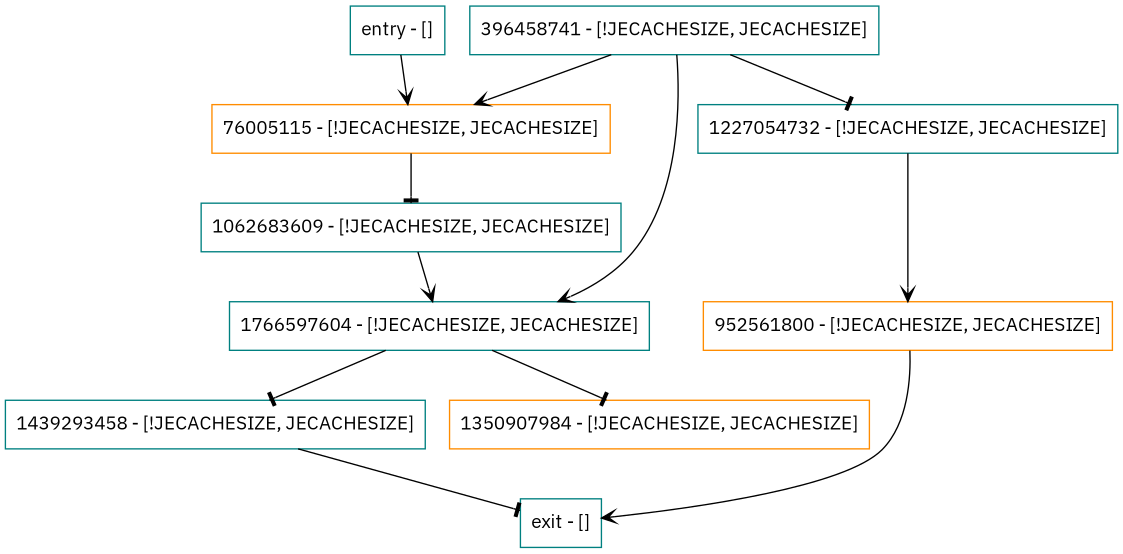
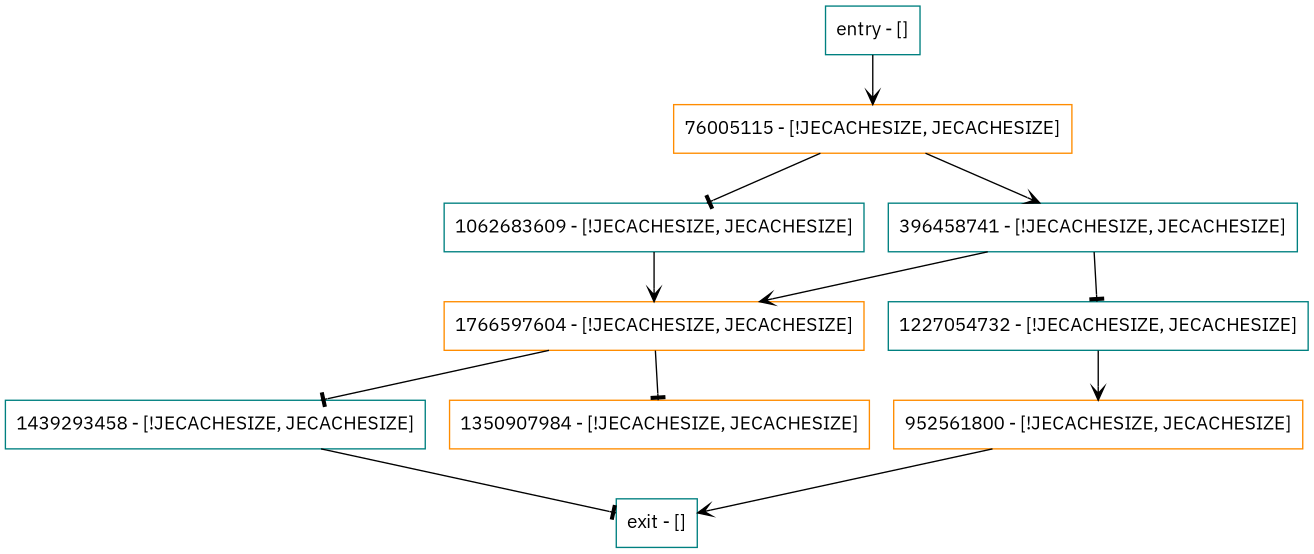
edge "396458741 - [!JECACHESIZE, JECACHESIZE]" -> "76005115 - [!JECACHESIZE, JECACHESIZE]": reversed
node "1766597604 - [!JECACHESIZE, JECACHESIZE]": color teal -> darkorange
